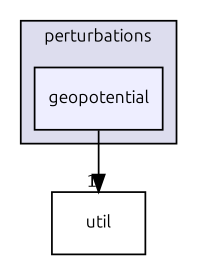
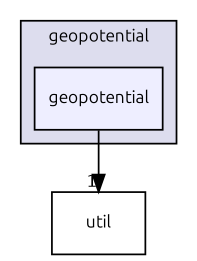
cluster "perturbations": label "perturbations" -> "geopotential"
